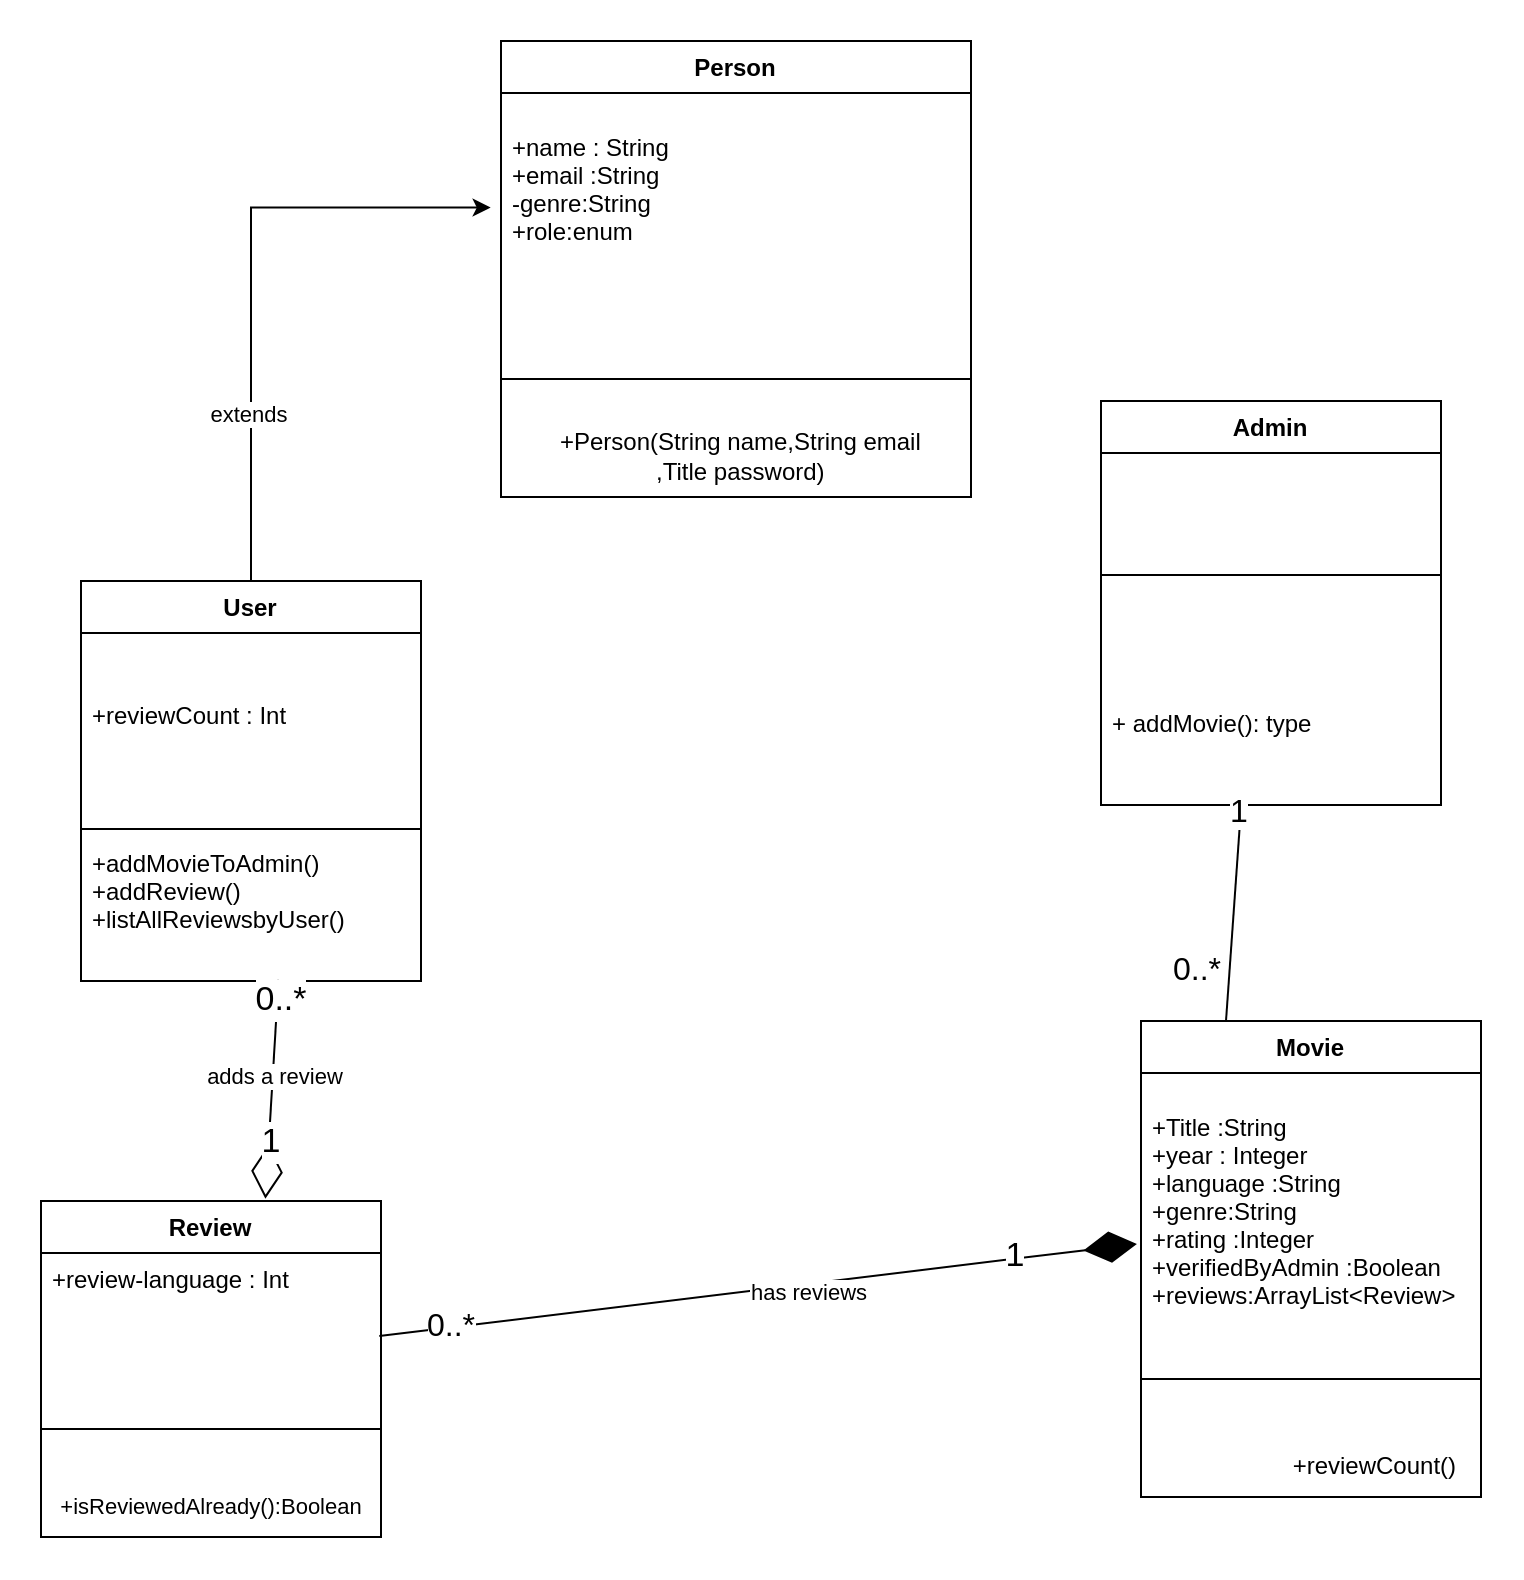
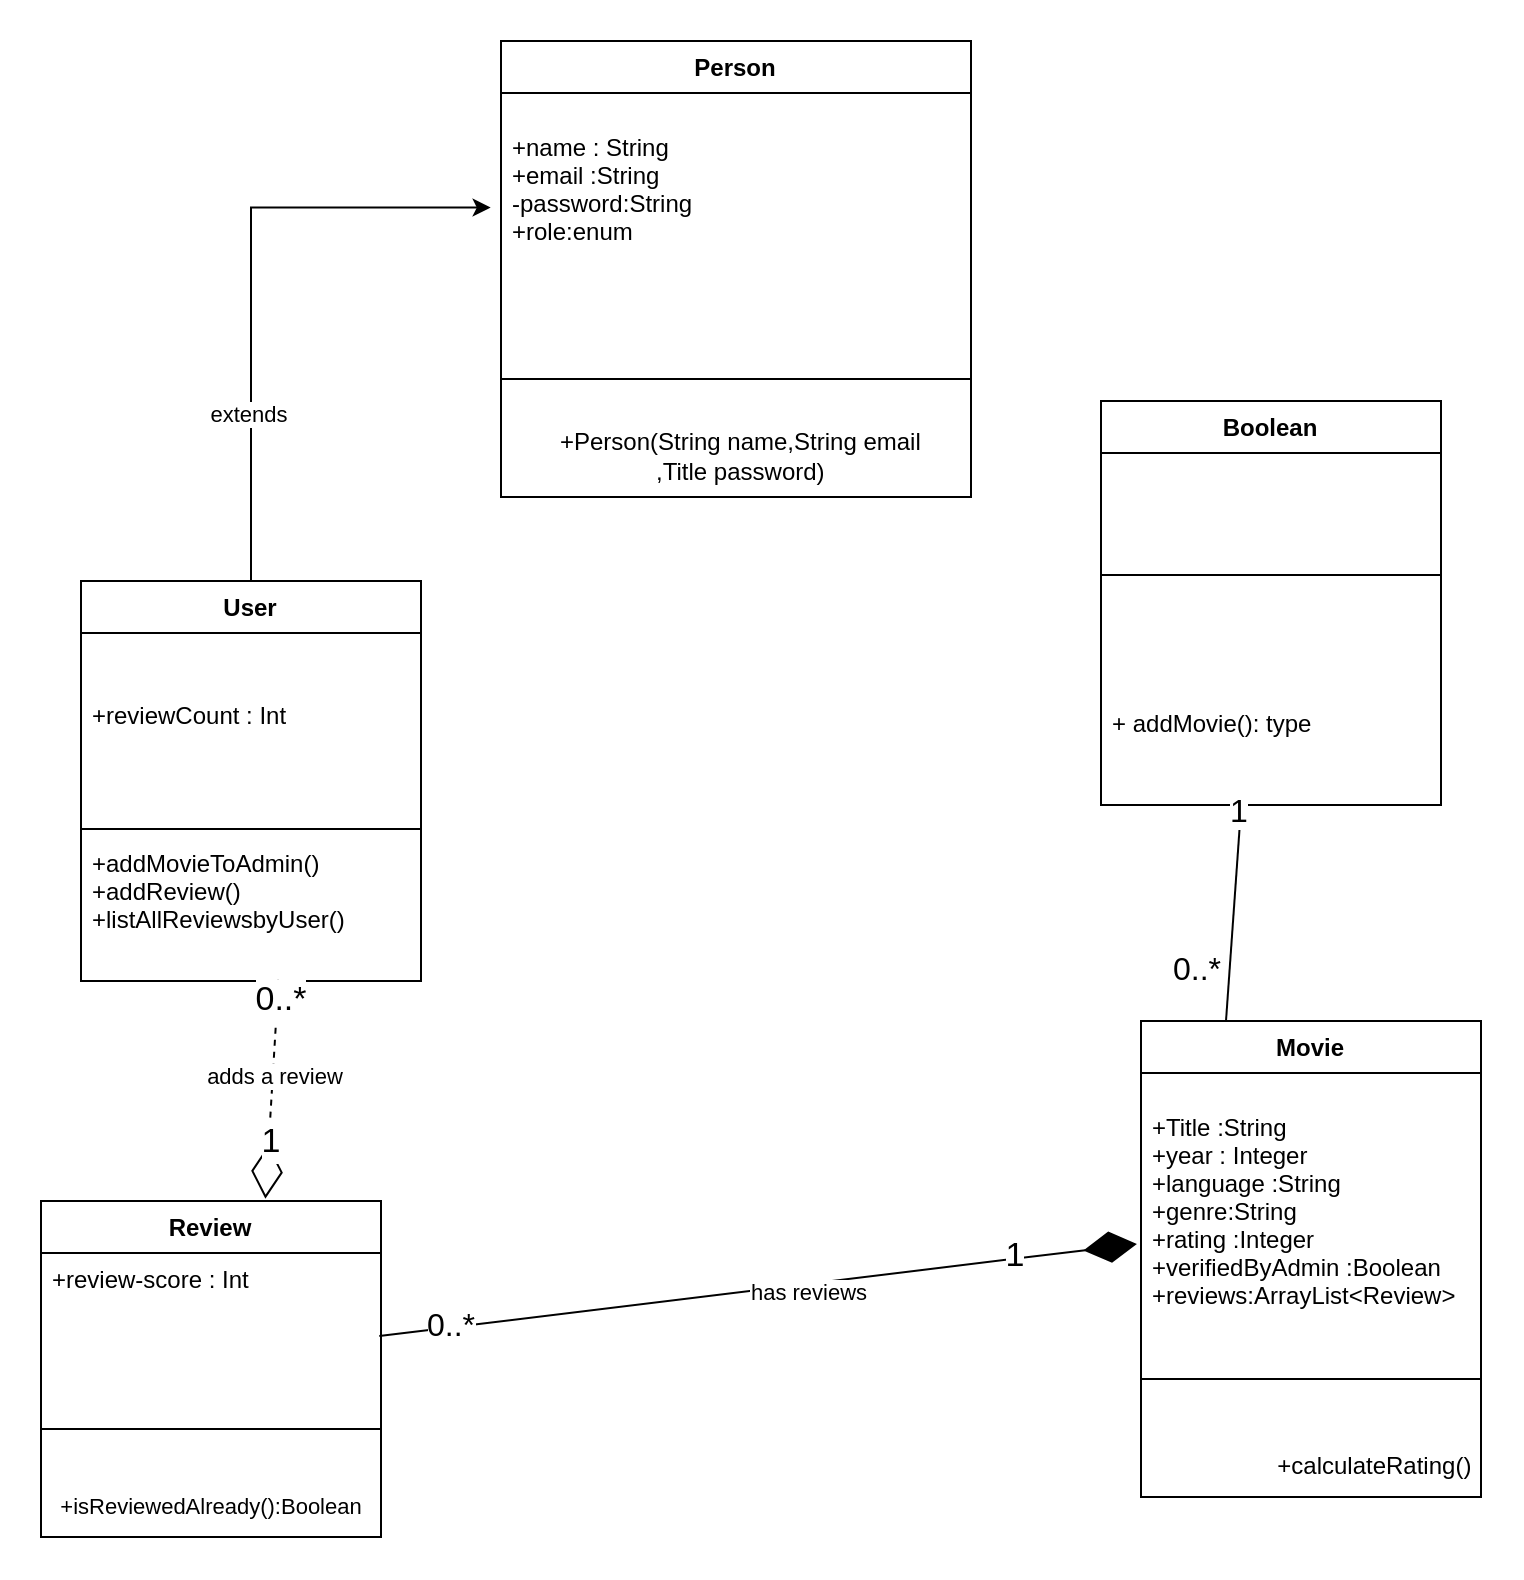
node "+name : String +email :String -genre:String +role:enum": label "+name : String +email :String -genre:String +role:enum" -> "+name : String +email :String -password:String +role:enum"
node "Admin": label "Admin" -> "Boolean"
edge "+addMovieToAdmin() +addReview() +listAllReviewsbyUser()" -> "Review": style solid -> dashed
node "+review-language : Int": label "+review-language : Int" -> "+review-score : Int"
node "+reviewCount()": label "+reviewCount()" -> "+calculateRating()"
